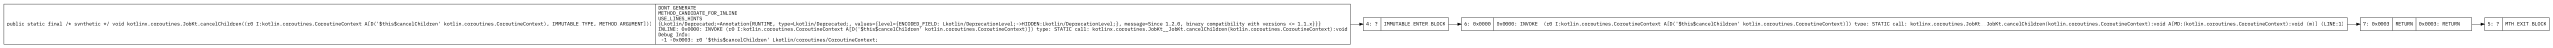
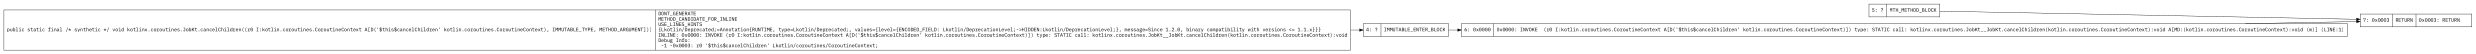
edge "7: 0x0003" -> "5: ?": reversed
node "5: ?": text "MTH_EXIT_BLOCK" -> "MTH_METHOD_BLOCK"
